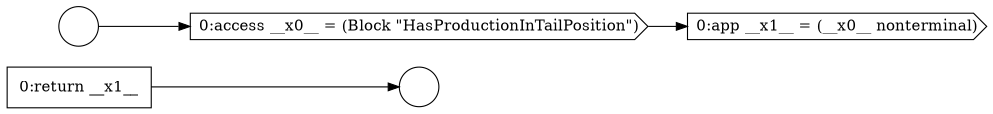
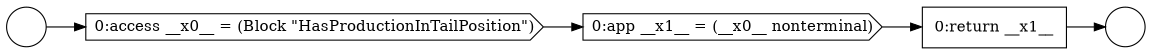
edge "0:app __x1__ = (__x0__ nonterminal)" -> "0:return __x1__": added
